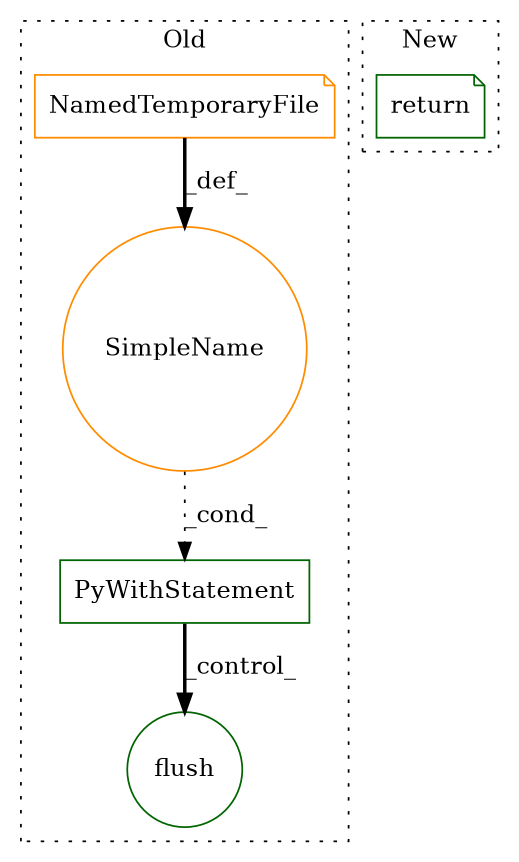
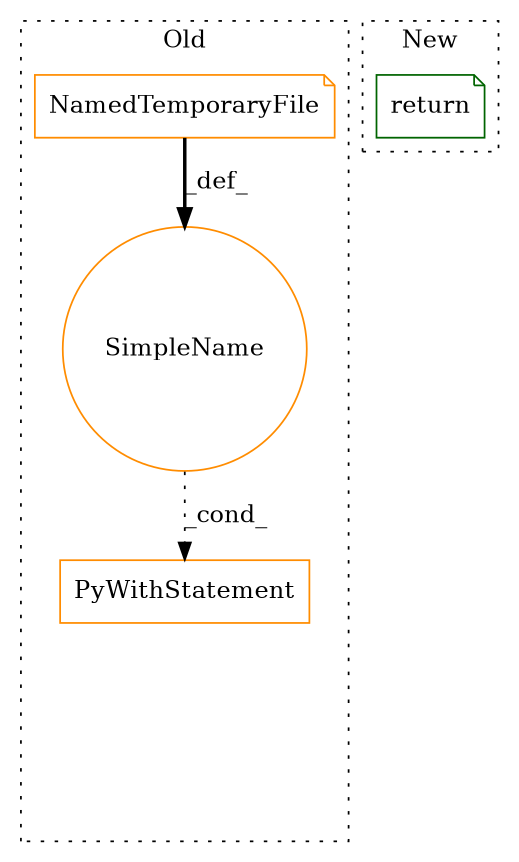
node "PyWithStatement": color darkgreen -> darkorange
node "flush": removed
